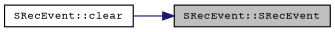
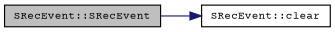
edge "SRecEvent::clear" -> "SRecEvent::SRecEvent": reversed
